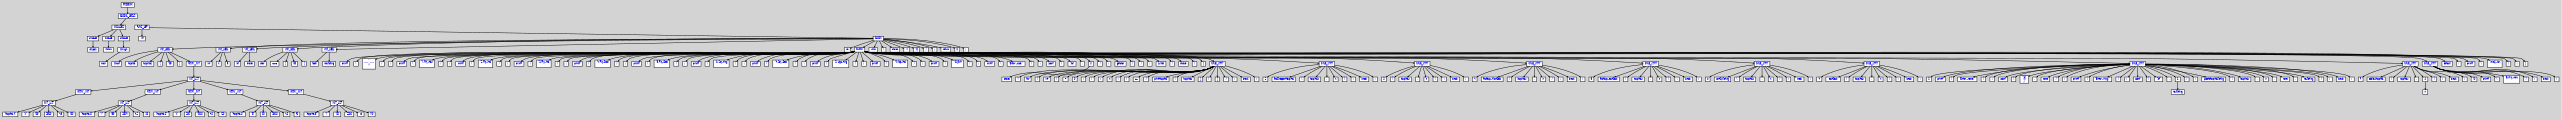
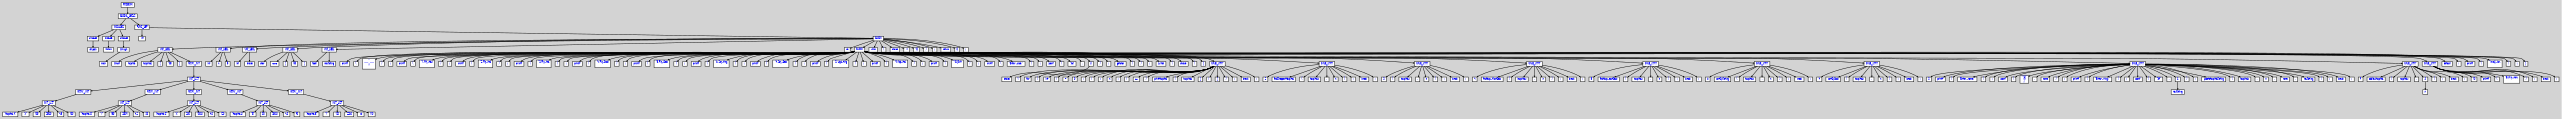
edge "GLOBAL_DECLS" -> "FUNC_DEF": added
node "eastBeds": label "eastBeds" -> "sortByBeds"
